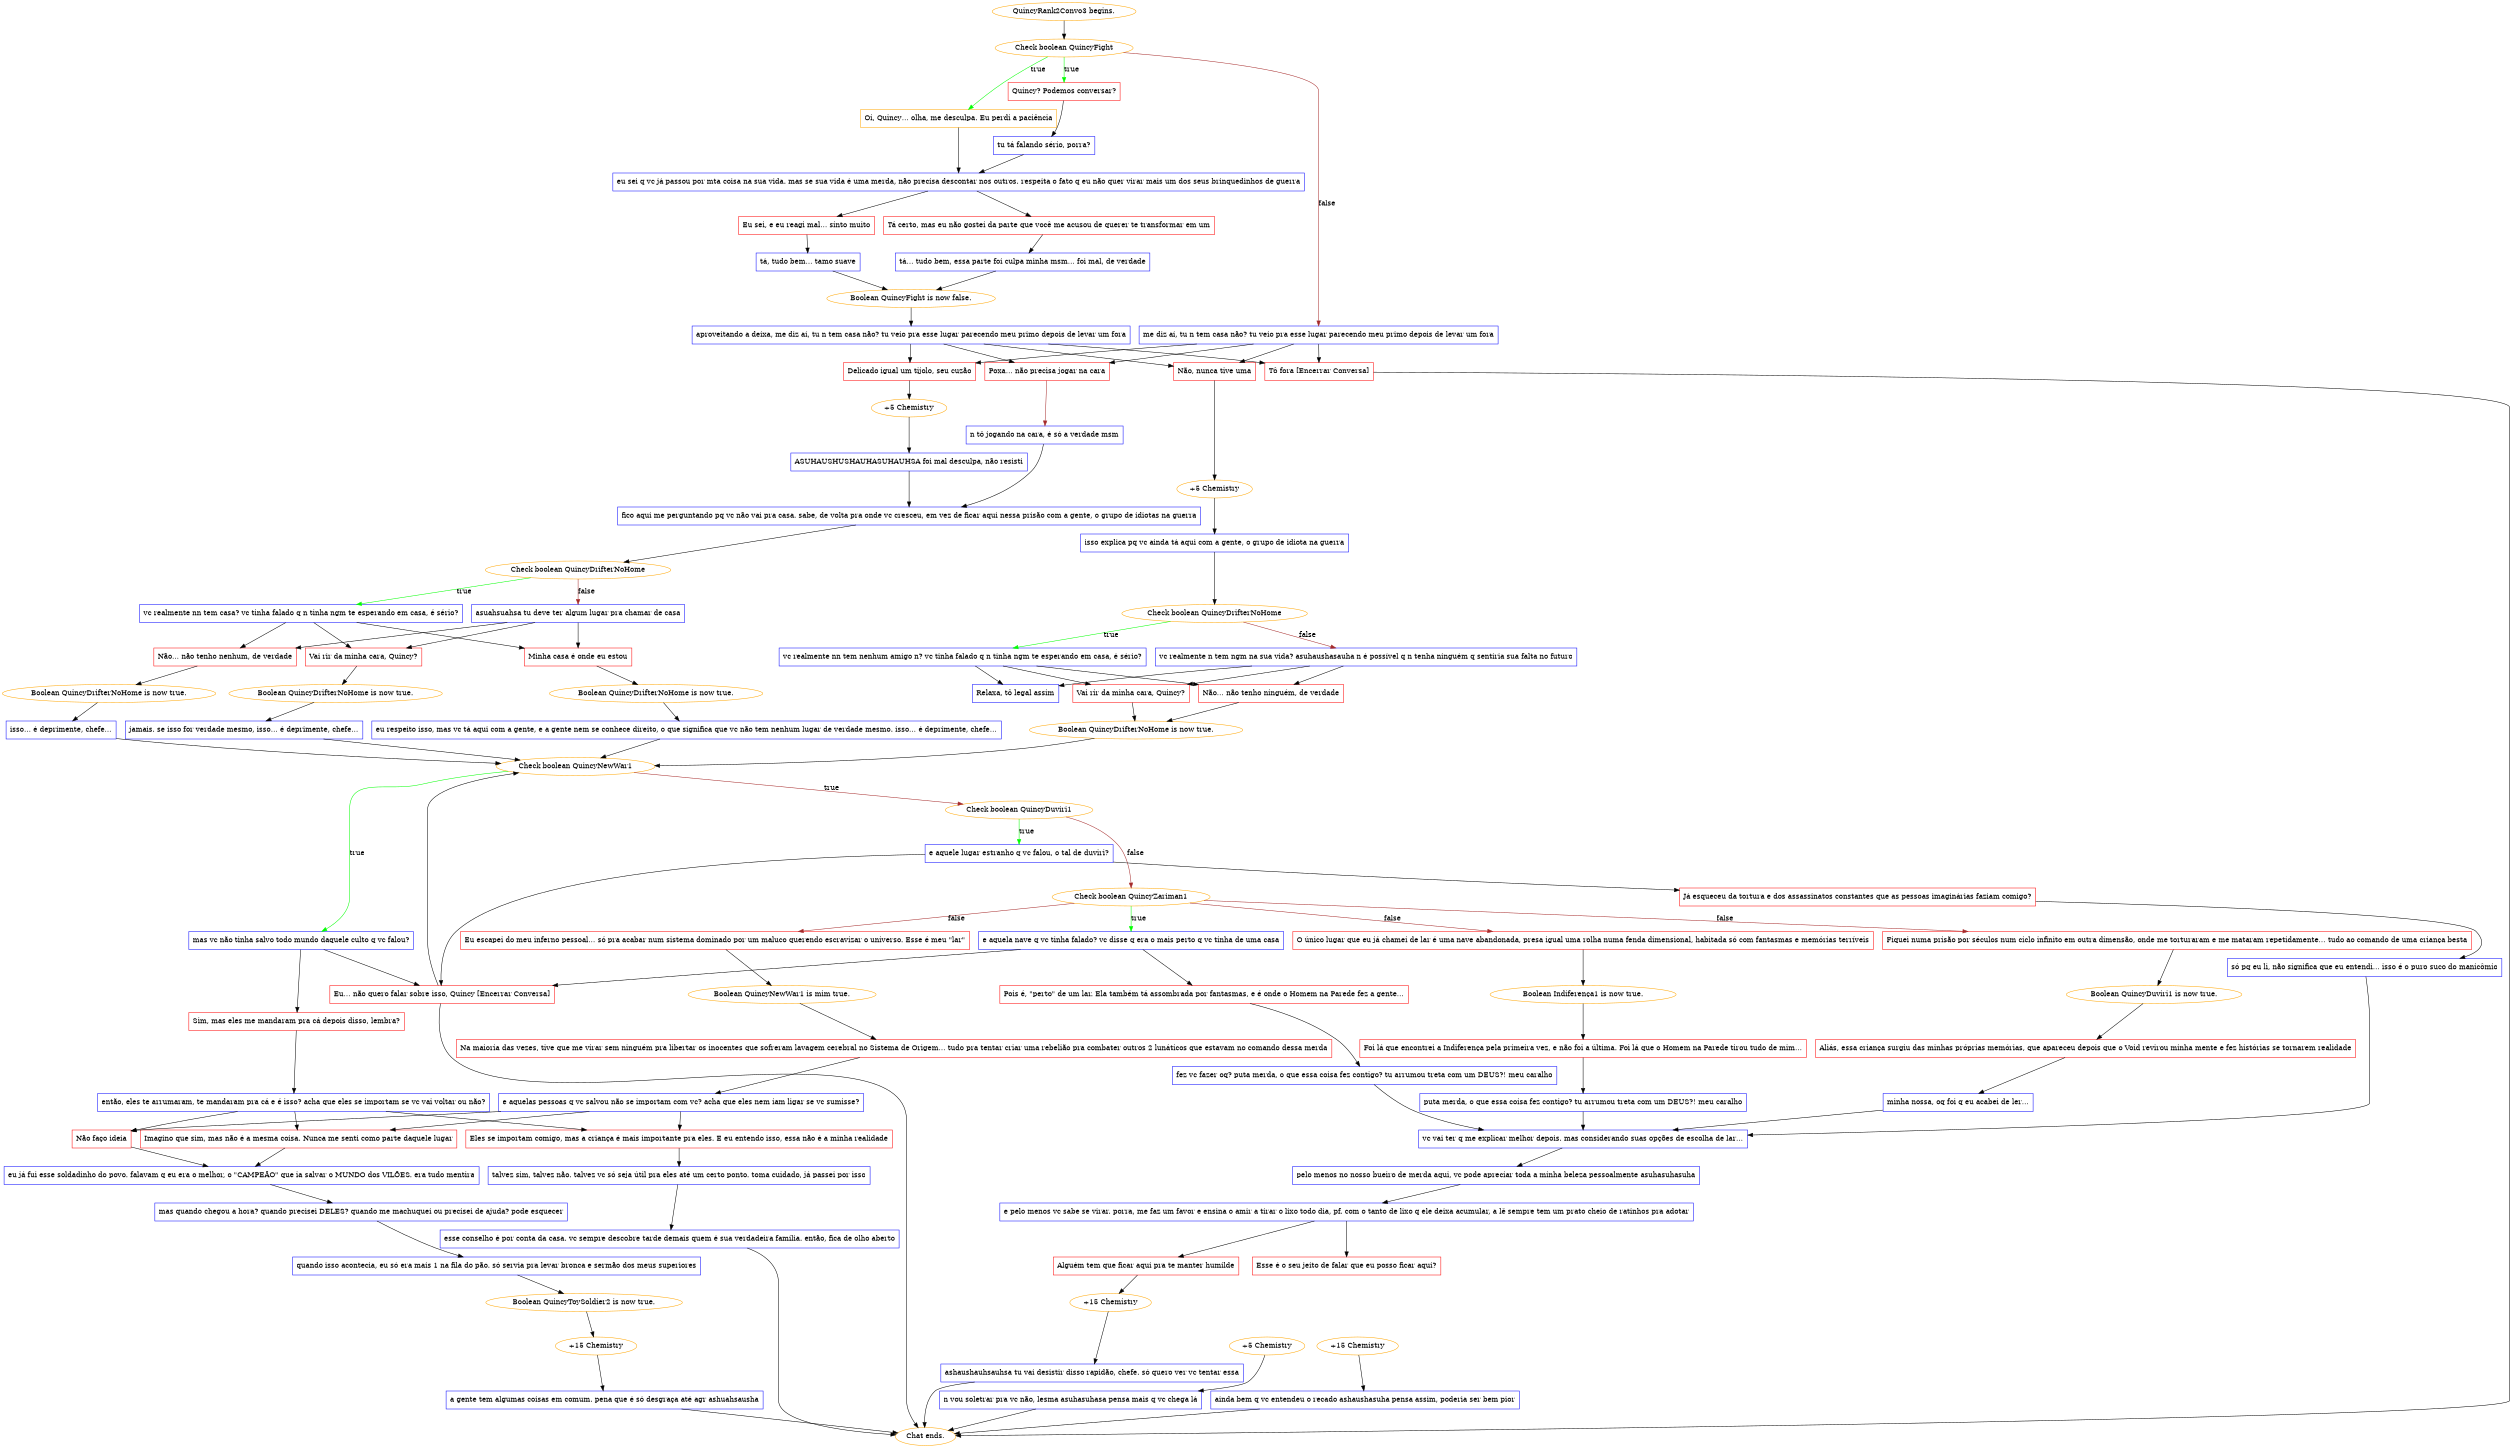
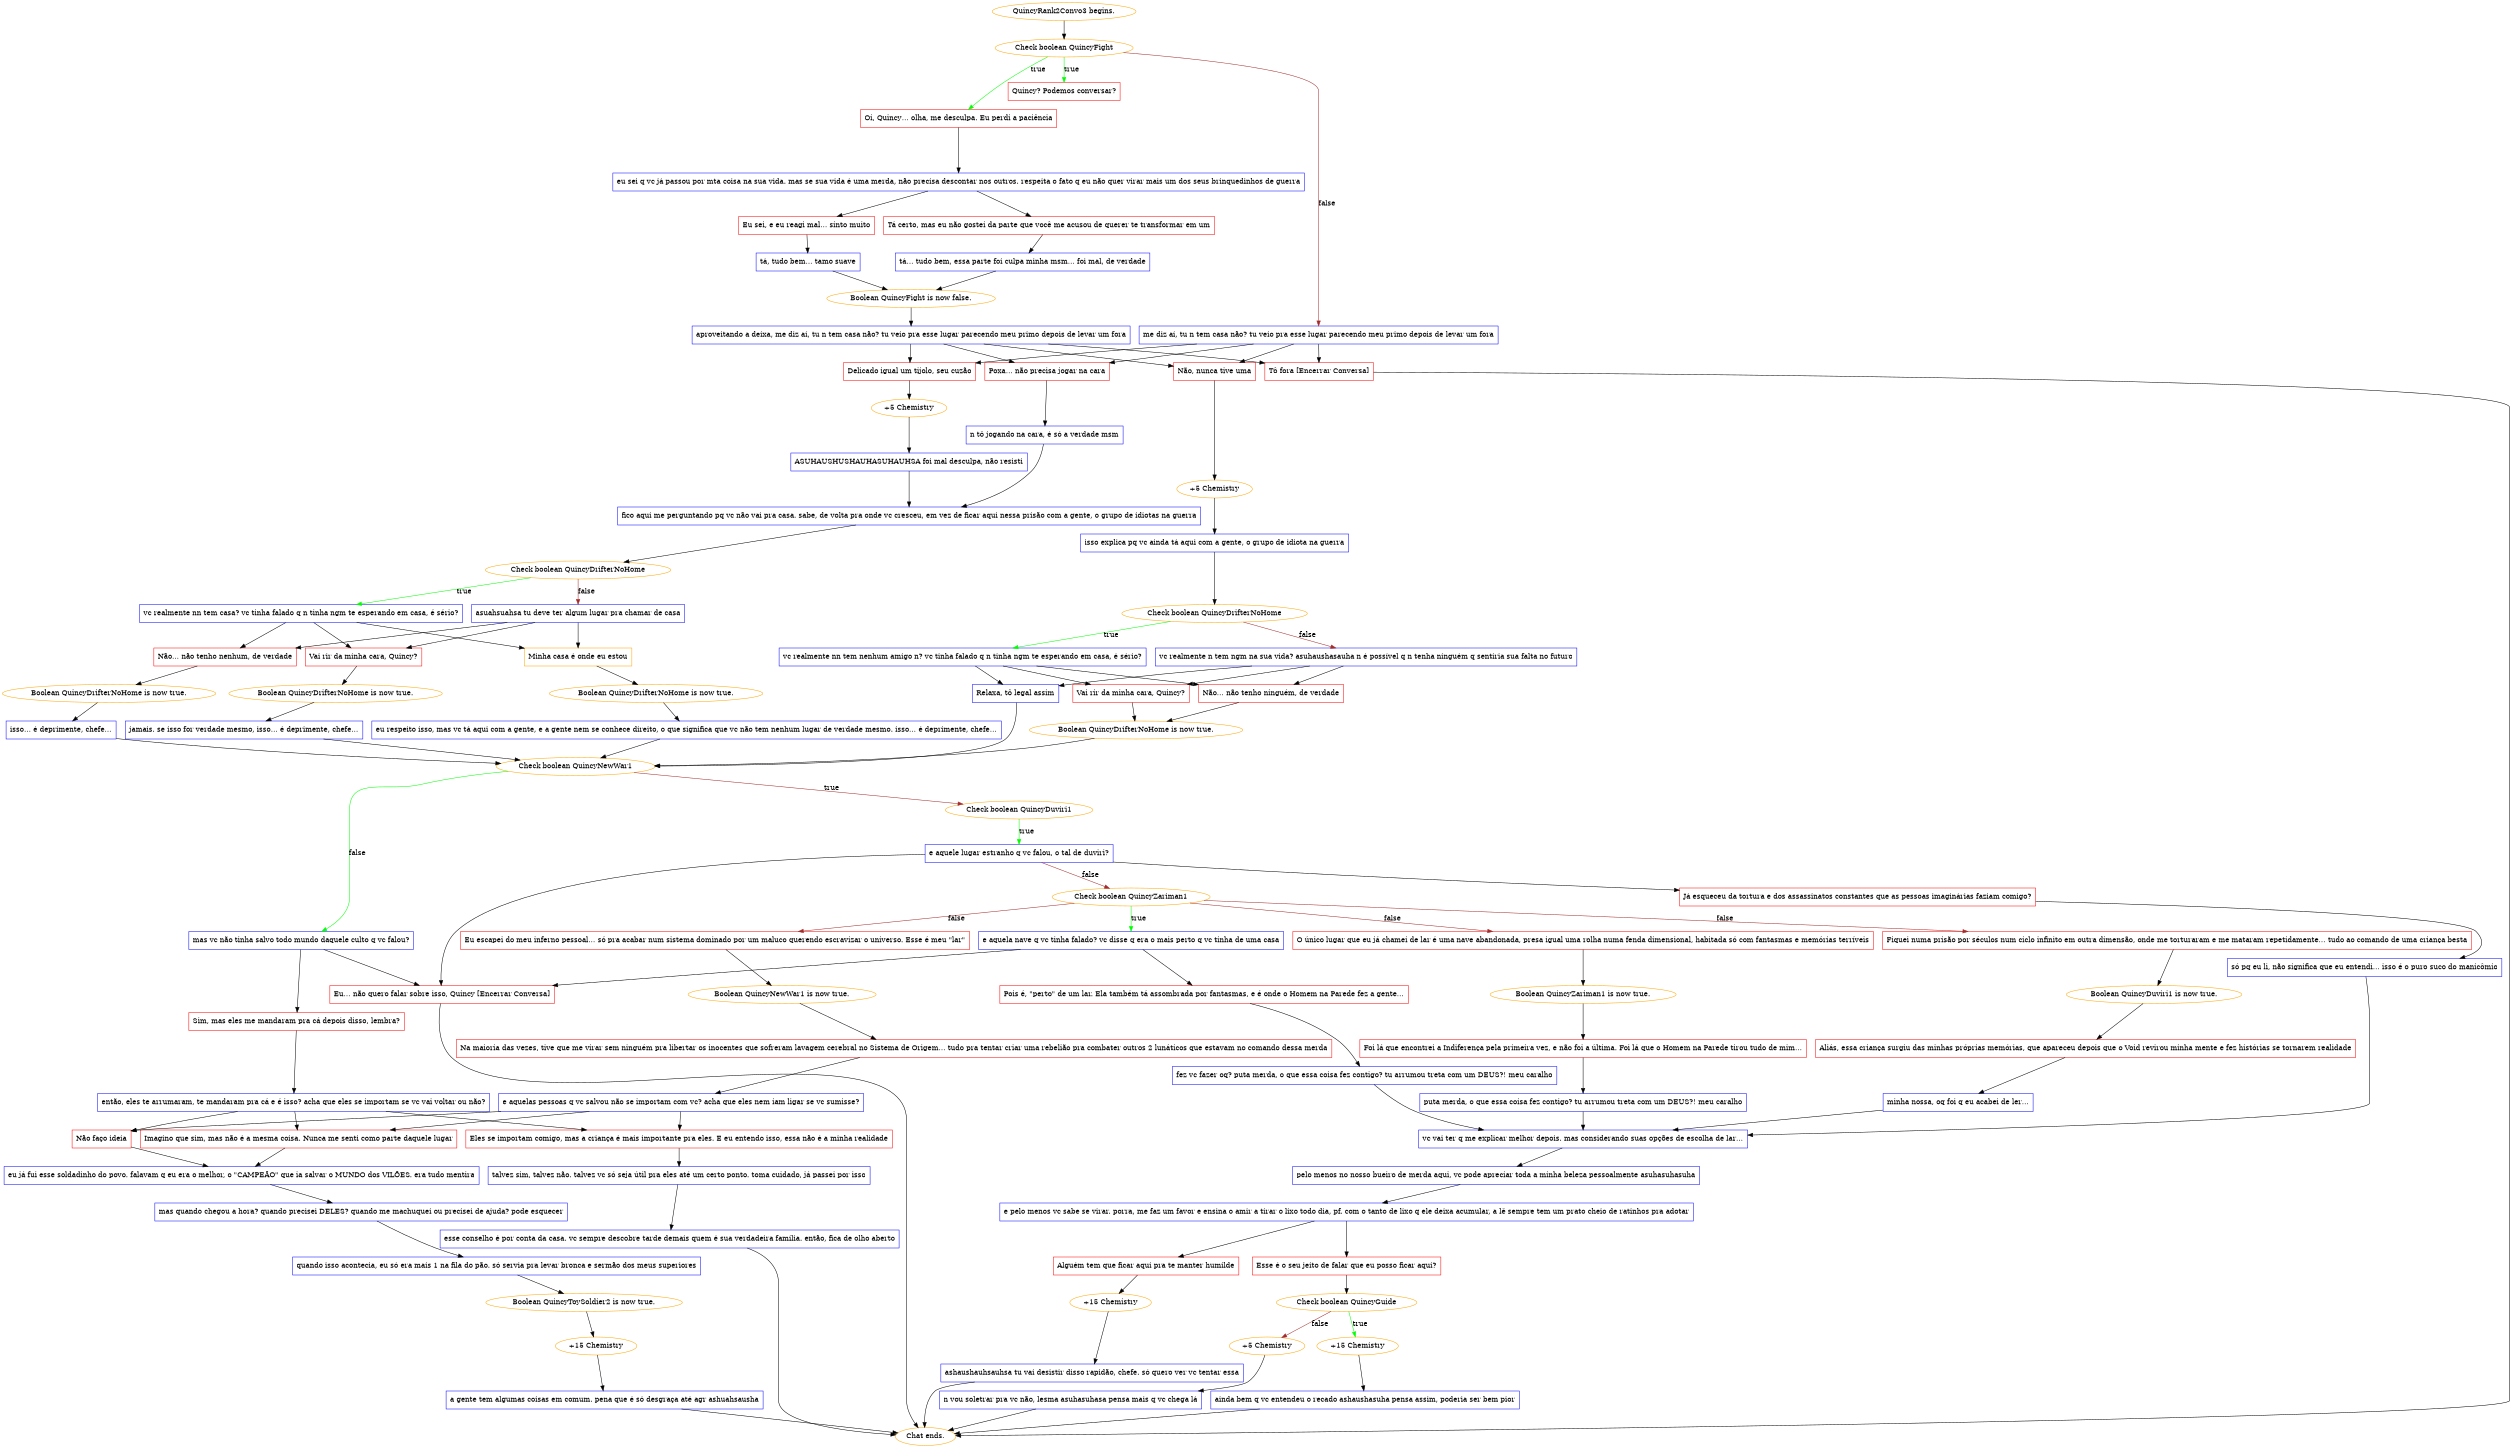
node "Oi, Quincy… olha, me desculpa. Eu perdi a paciência": color orange -> red
node "tu tá falando sério, porra?": removed
edge "Poxa… não precisa jogar na cara" -> "n tô jogando na cara, é só a verdade msm": color brown -> black
node "Minha casa é onde eu estou": color red -> orange
edge "Check boolean QuincyDuviri1" -> "Check boolean QuincyZariman1": now "e aquele lugar estranho q vc falou, o tal de duviri?" -> "Check boolean QuincyZariman1"
edge "Eu… não quero falar sobre isso, Quincy [Encerrar Conversa]" -> "Check boolean QuincyNewWar1": now "Relaxa, tô legal assim" -> "Check boolean QuincyNewWar1"
edge "Check boolean QuincyNewWar1" -> "mas vc não tinha salvo todo mundo daquele culto q vc falou?": label "true" -> "false"
node "Boolean QuincyNewWar1 is mim true.": label "Boolean QuincyNewWar1 is mim true." -> "Boolean QuincyNewWar1 is now true."
node "Boolean Indiferença1 is now true.": label "Boolean Indiferença1 is now true." -> "Boolean QuincyZariman1 is now true."
node "Check boolean QuincyGuide": added
